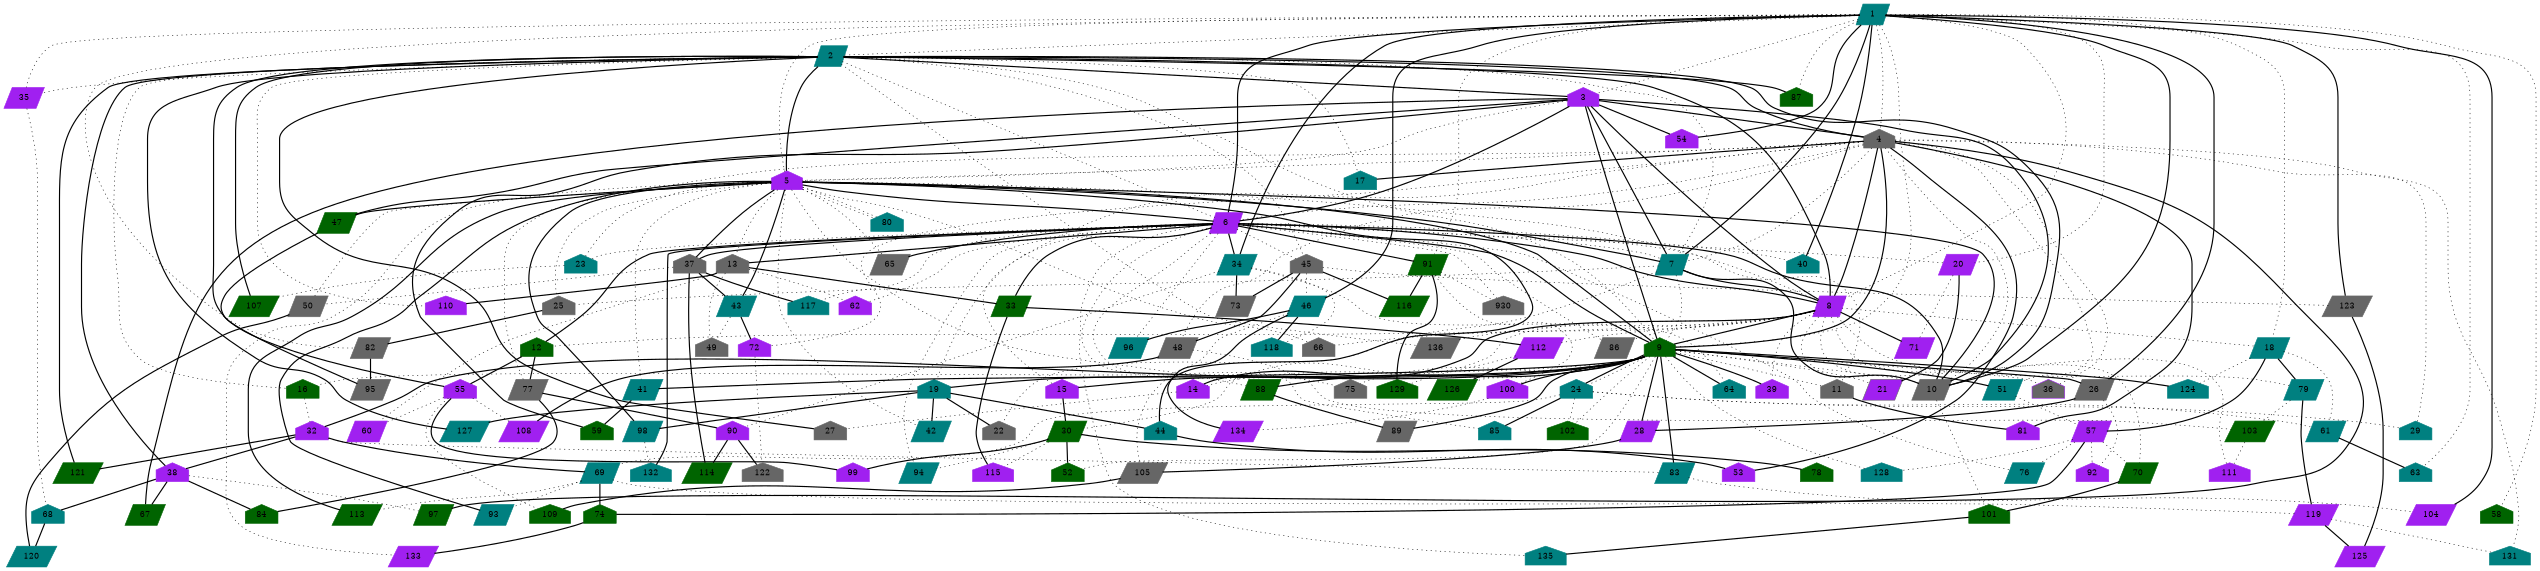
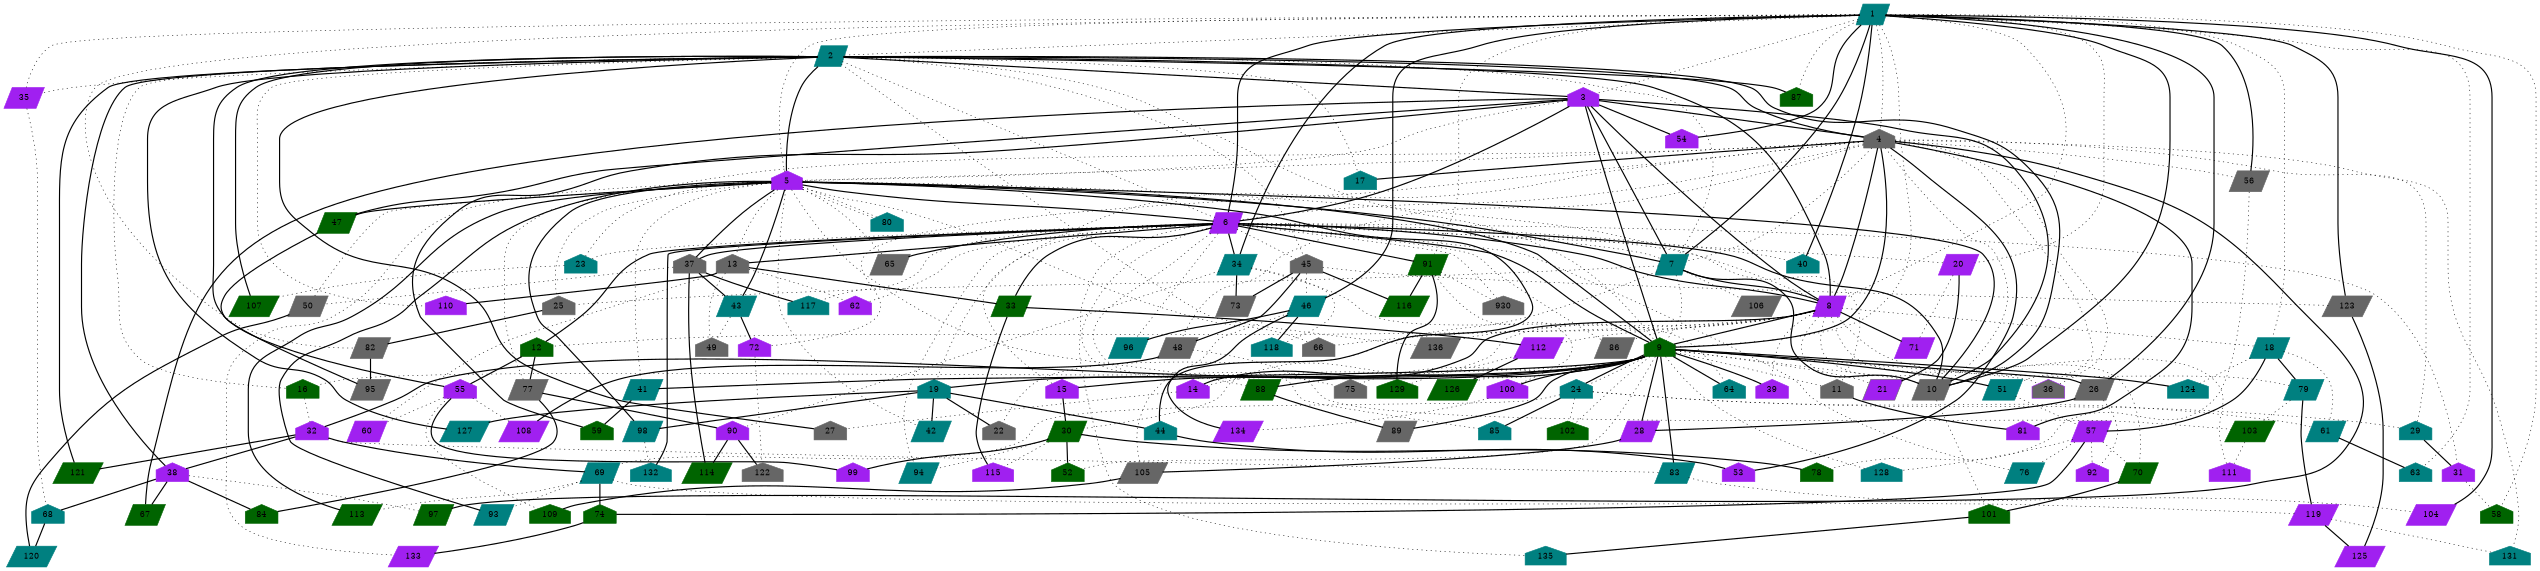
node "56": added
node "106": added
node "31": added
